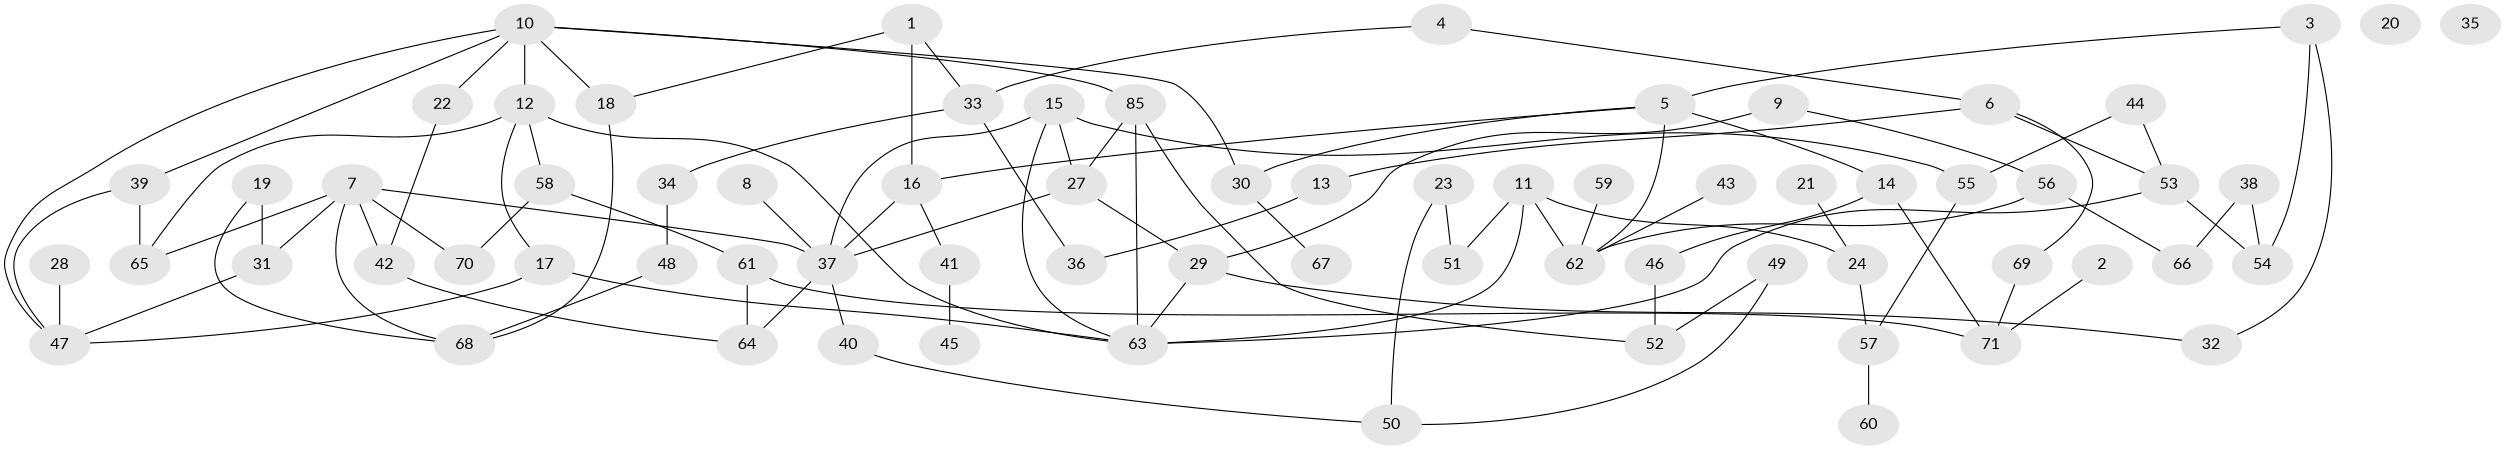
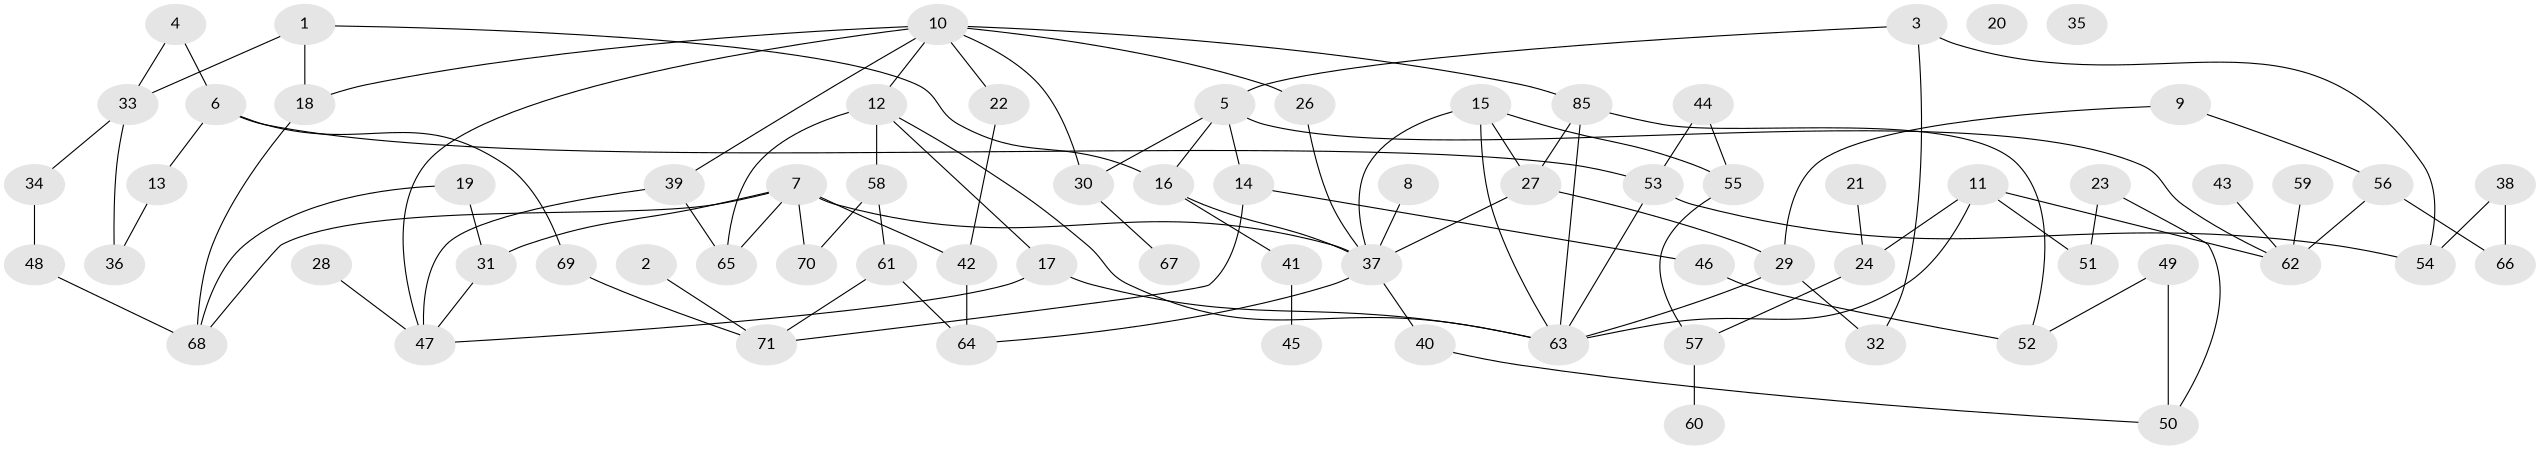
node "26": added
